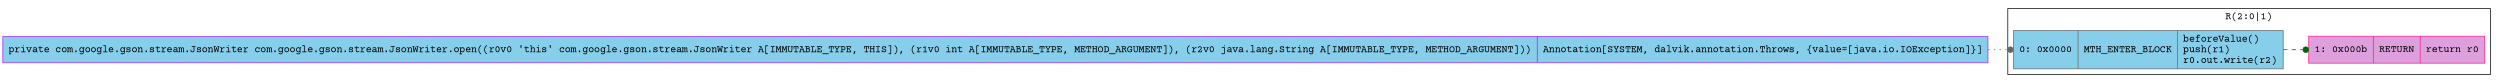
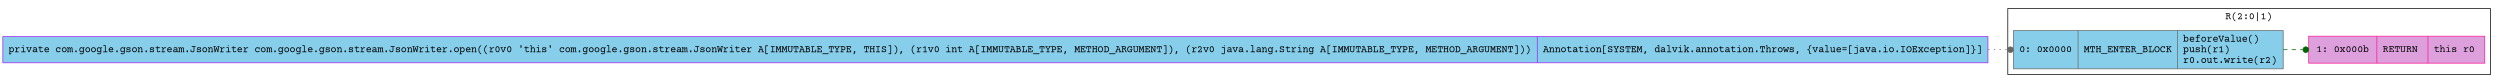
node "1: 0x000b": text "return r0" -> "this r0"
